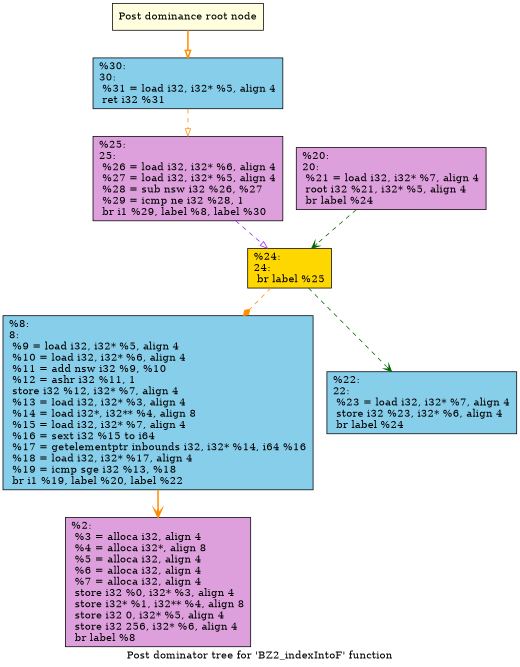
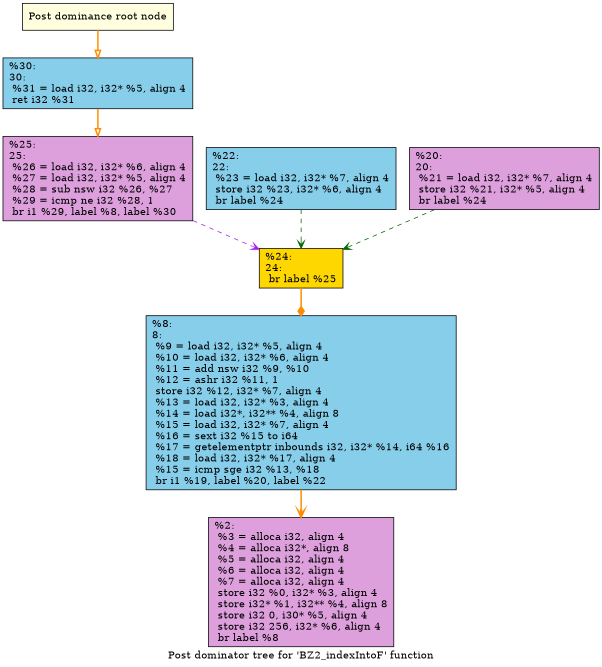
edge "%30:" -> "%25:": style dashed -> bold
node "%20:": text "root i32 %21, i32* %5, align 4" -> "store i32 %21, i32* %5, align 4"
edge "%25:" -> "%24:": arrowhead onormal -> vee
edge "%24:" -> "%8:": style dashed -> bold
edge "%24:" -> "%22:": reversed
node "%8:": text "%19 = icmp sge i32 %13, %18" -> "%15 = icmp sge i32 %13, %18"
node "%2:": text "store i32 0, i32* %5, align 4" -> "store i32 0, i30* %5, align 4"
